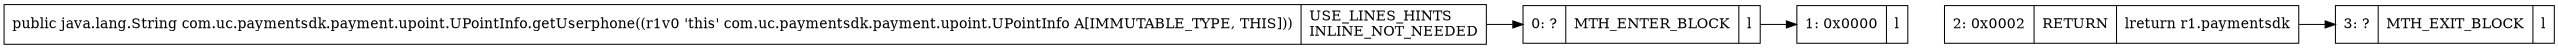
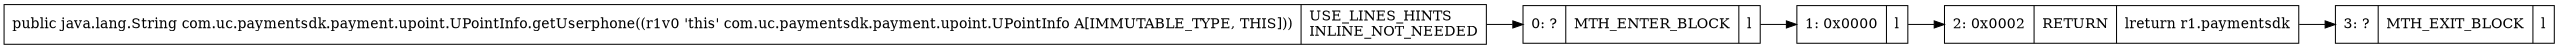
edge "1: 0x0000" -> "2: 0x0002": added
